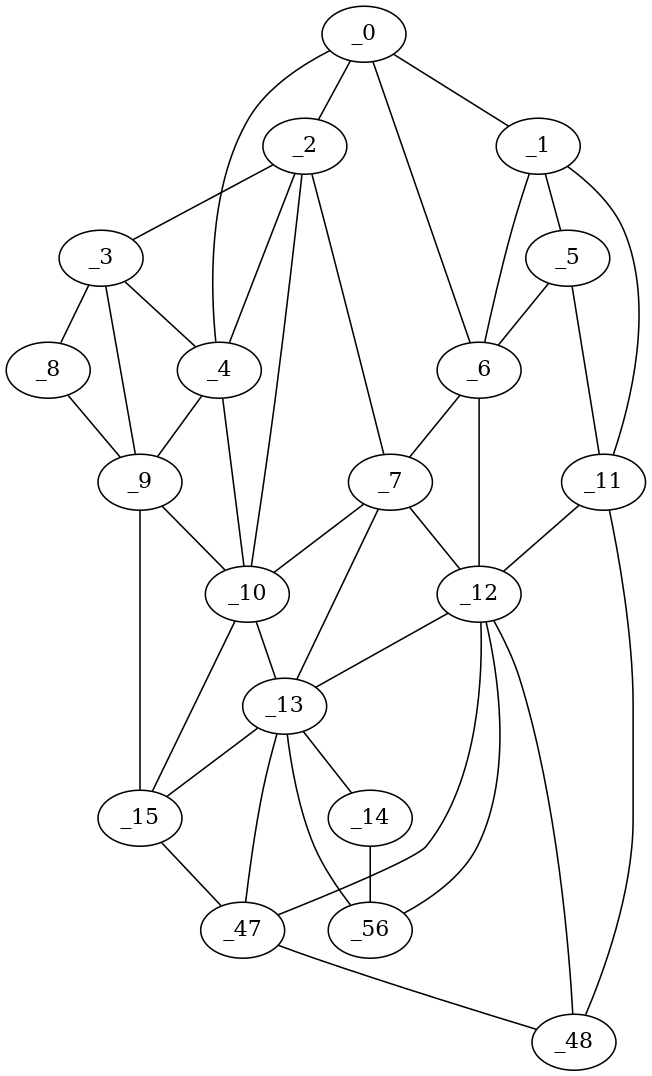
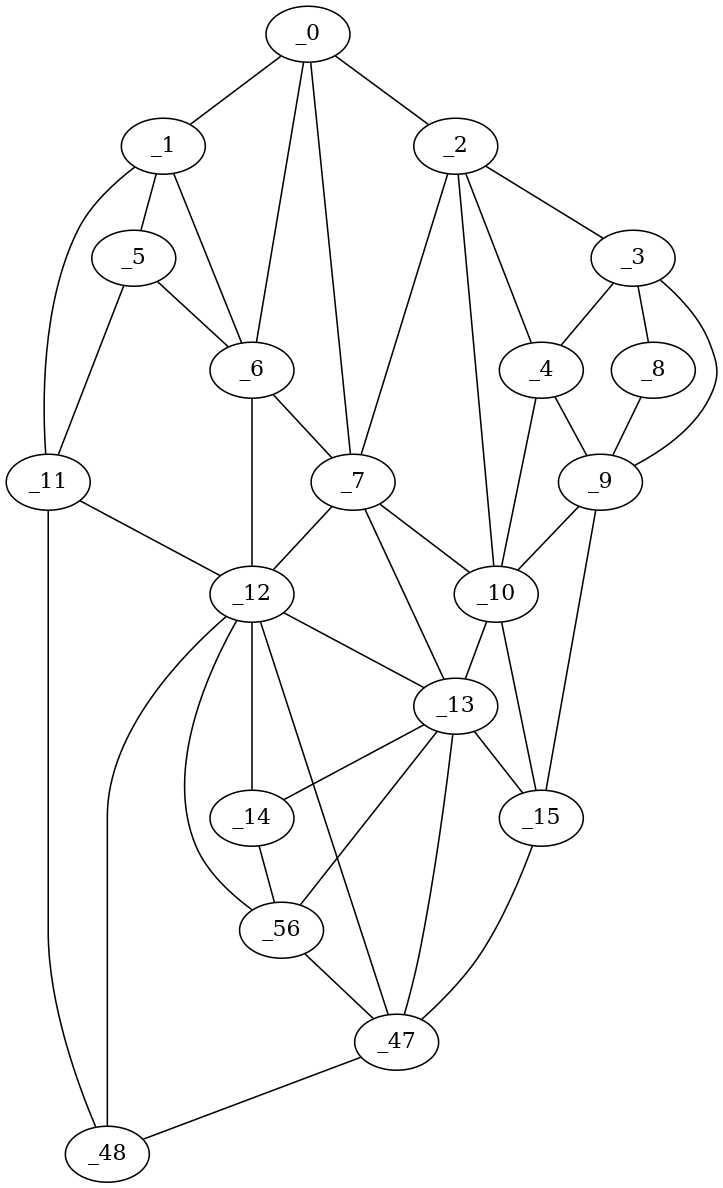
edge "_0" -- "_4": now "_0" -- "_7"
edge "_12" -- "_14": added
edge "_56" -- "_47": added
